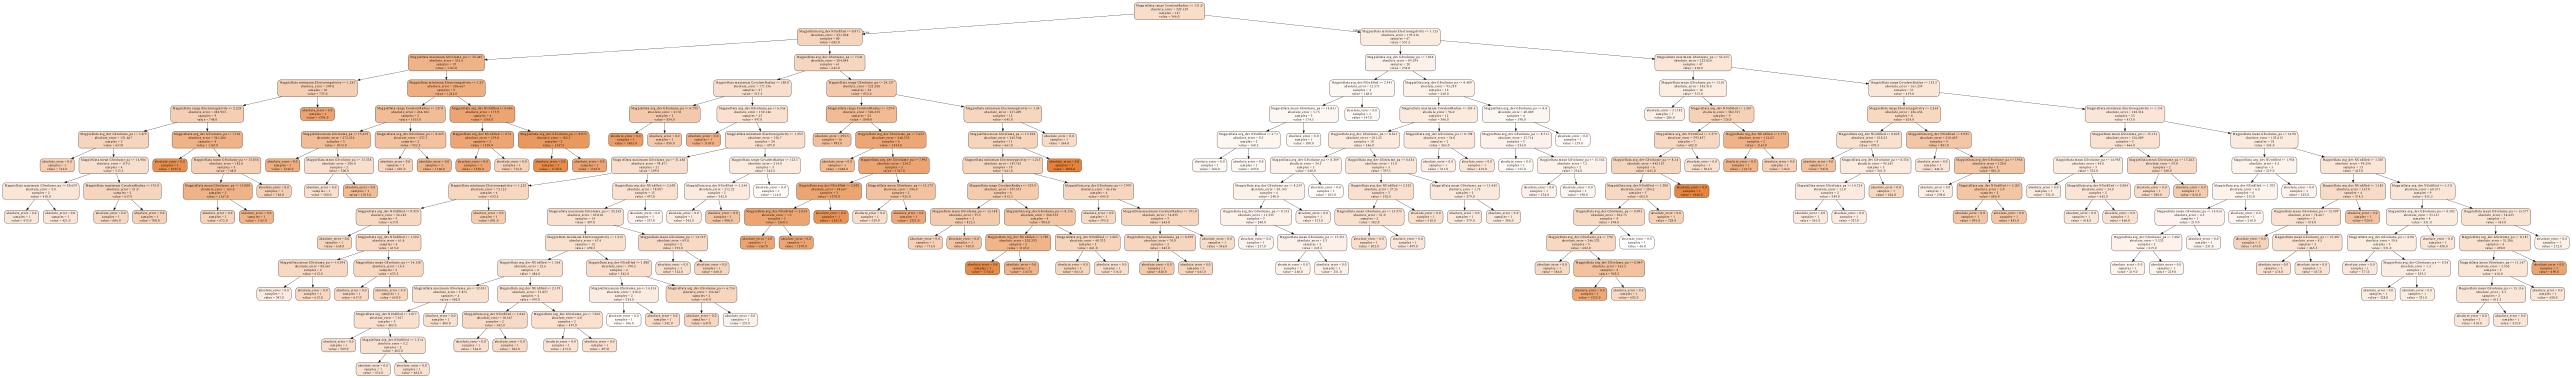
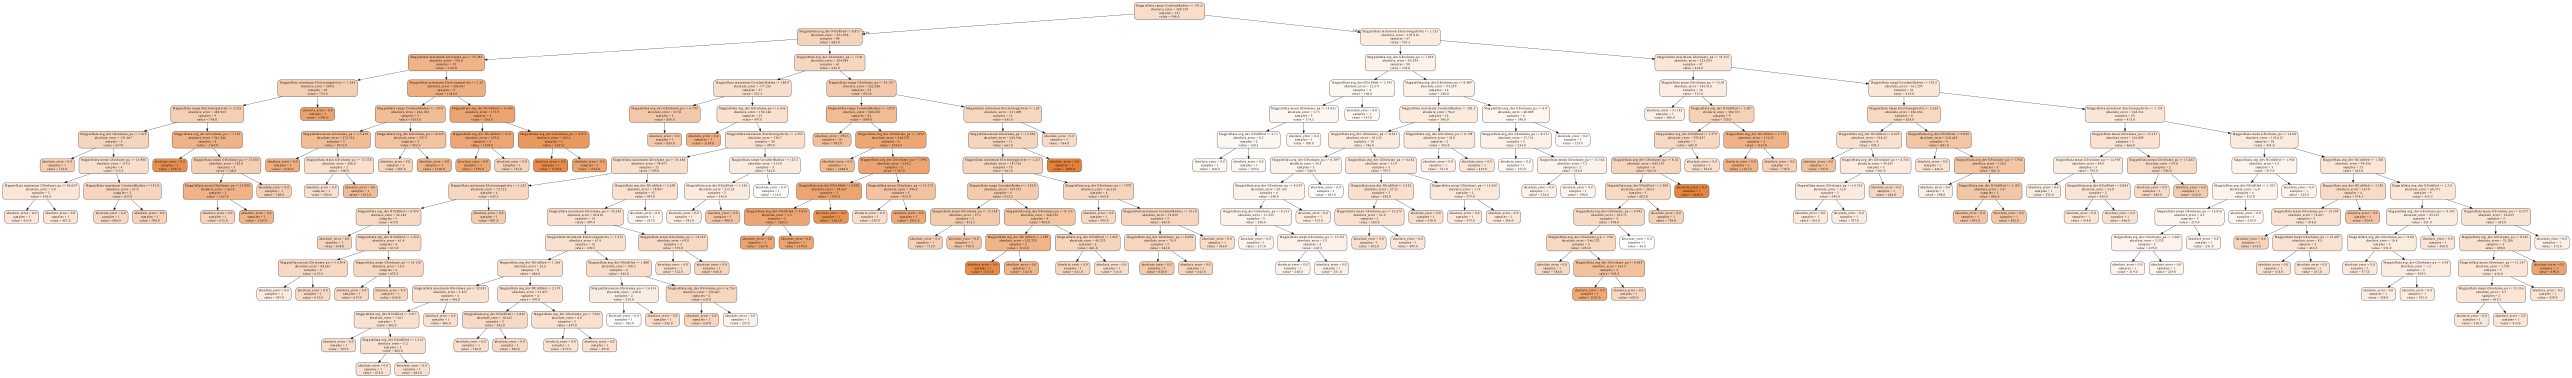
node "absolute_error = 0.0 samples = 1 value = 1485.0": removed
